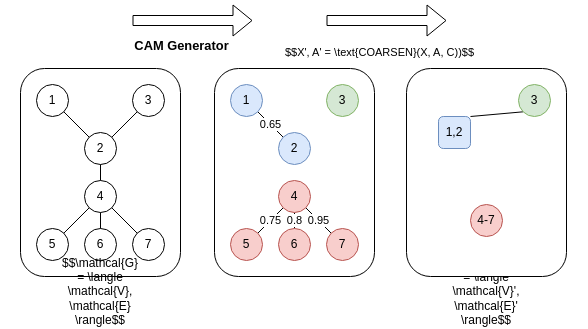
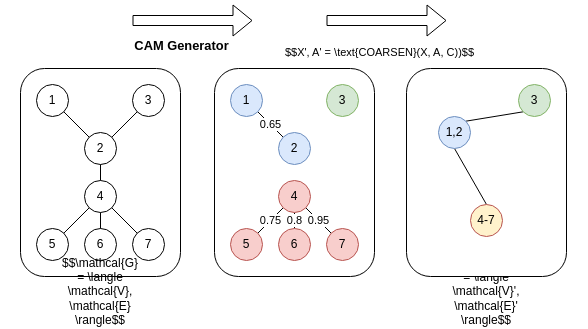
node "1,2": shape rounded rectangle -> ellipse
edge "1,2" -- "4-7": added
node "4-7": fillcolor #f8cecc -> #fff2cc
